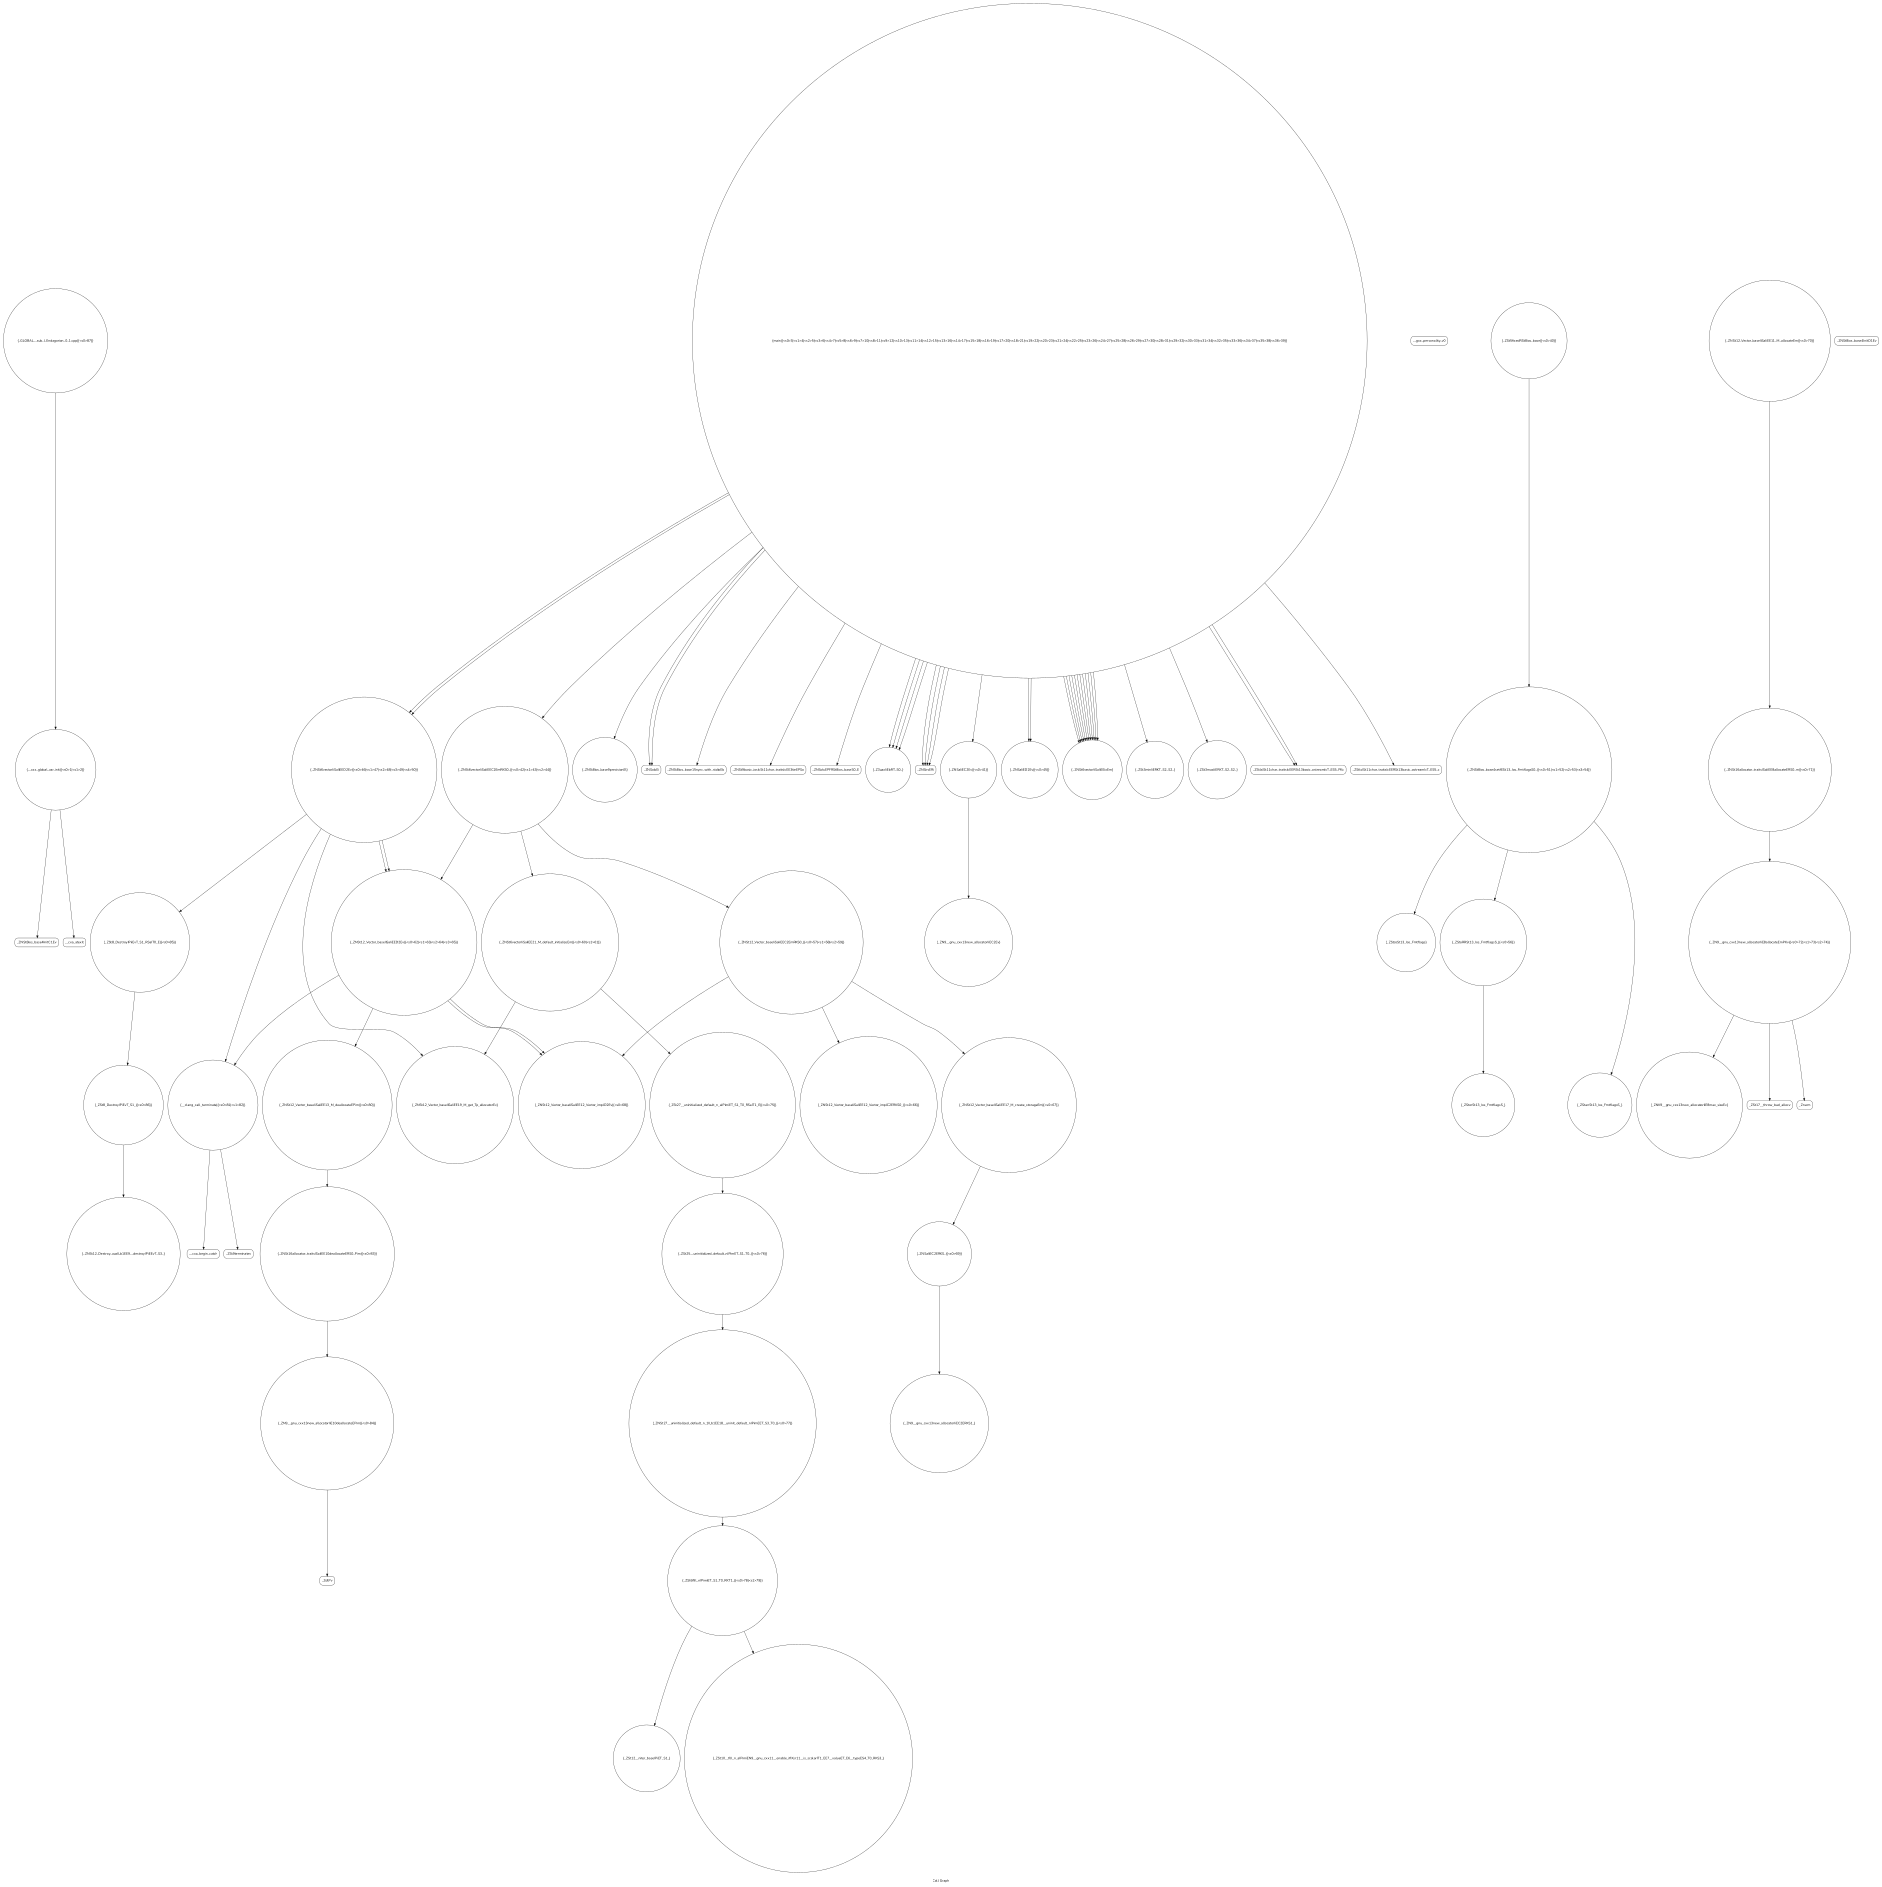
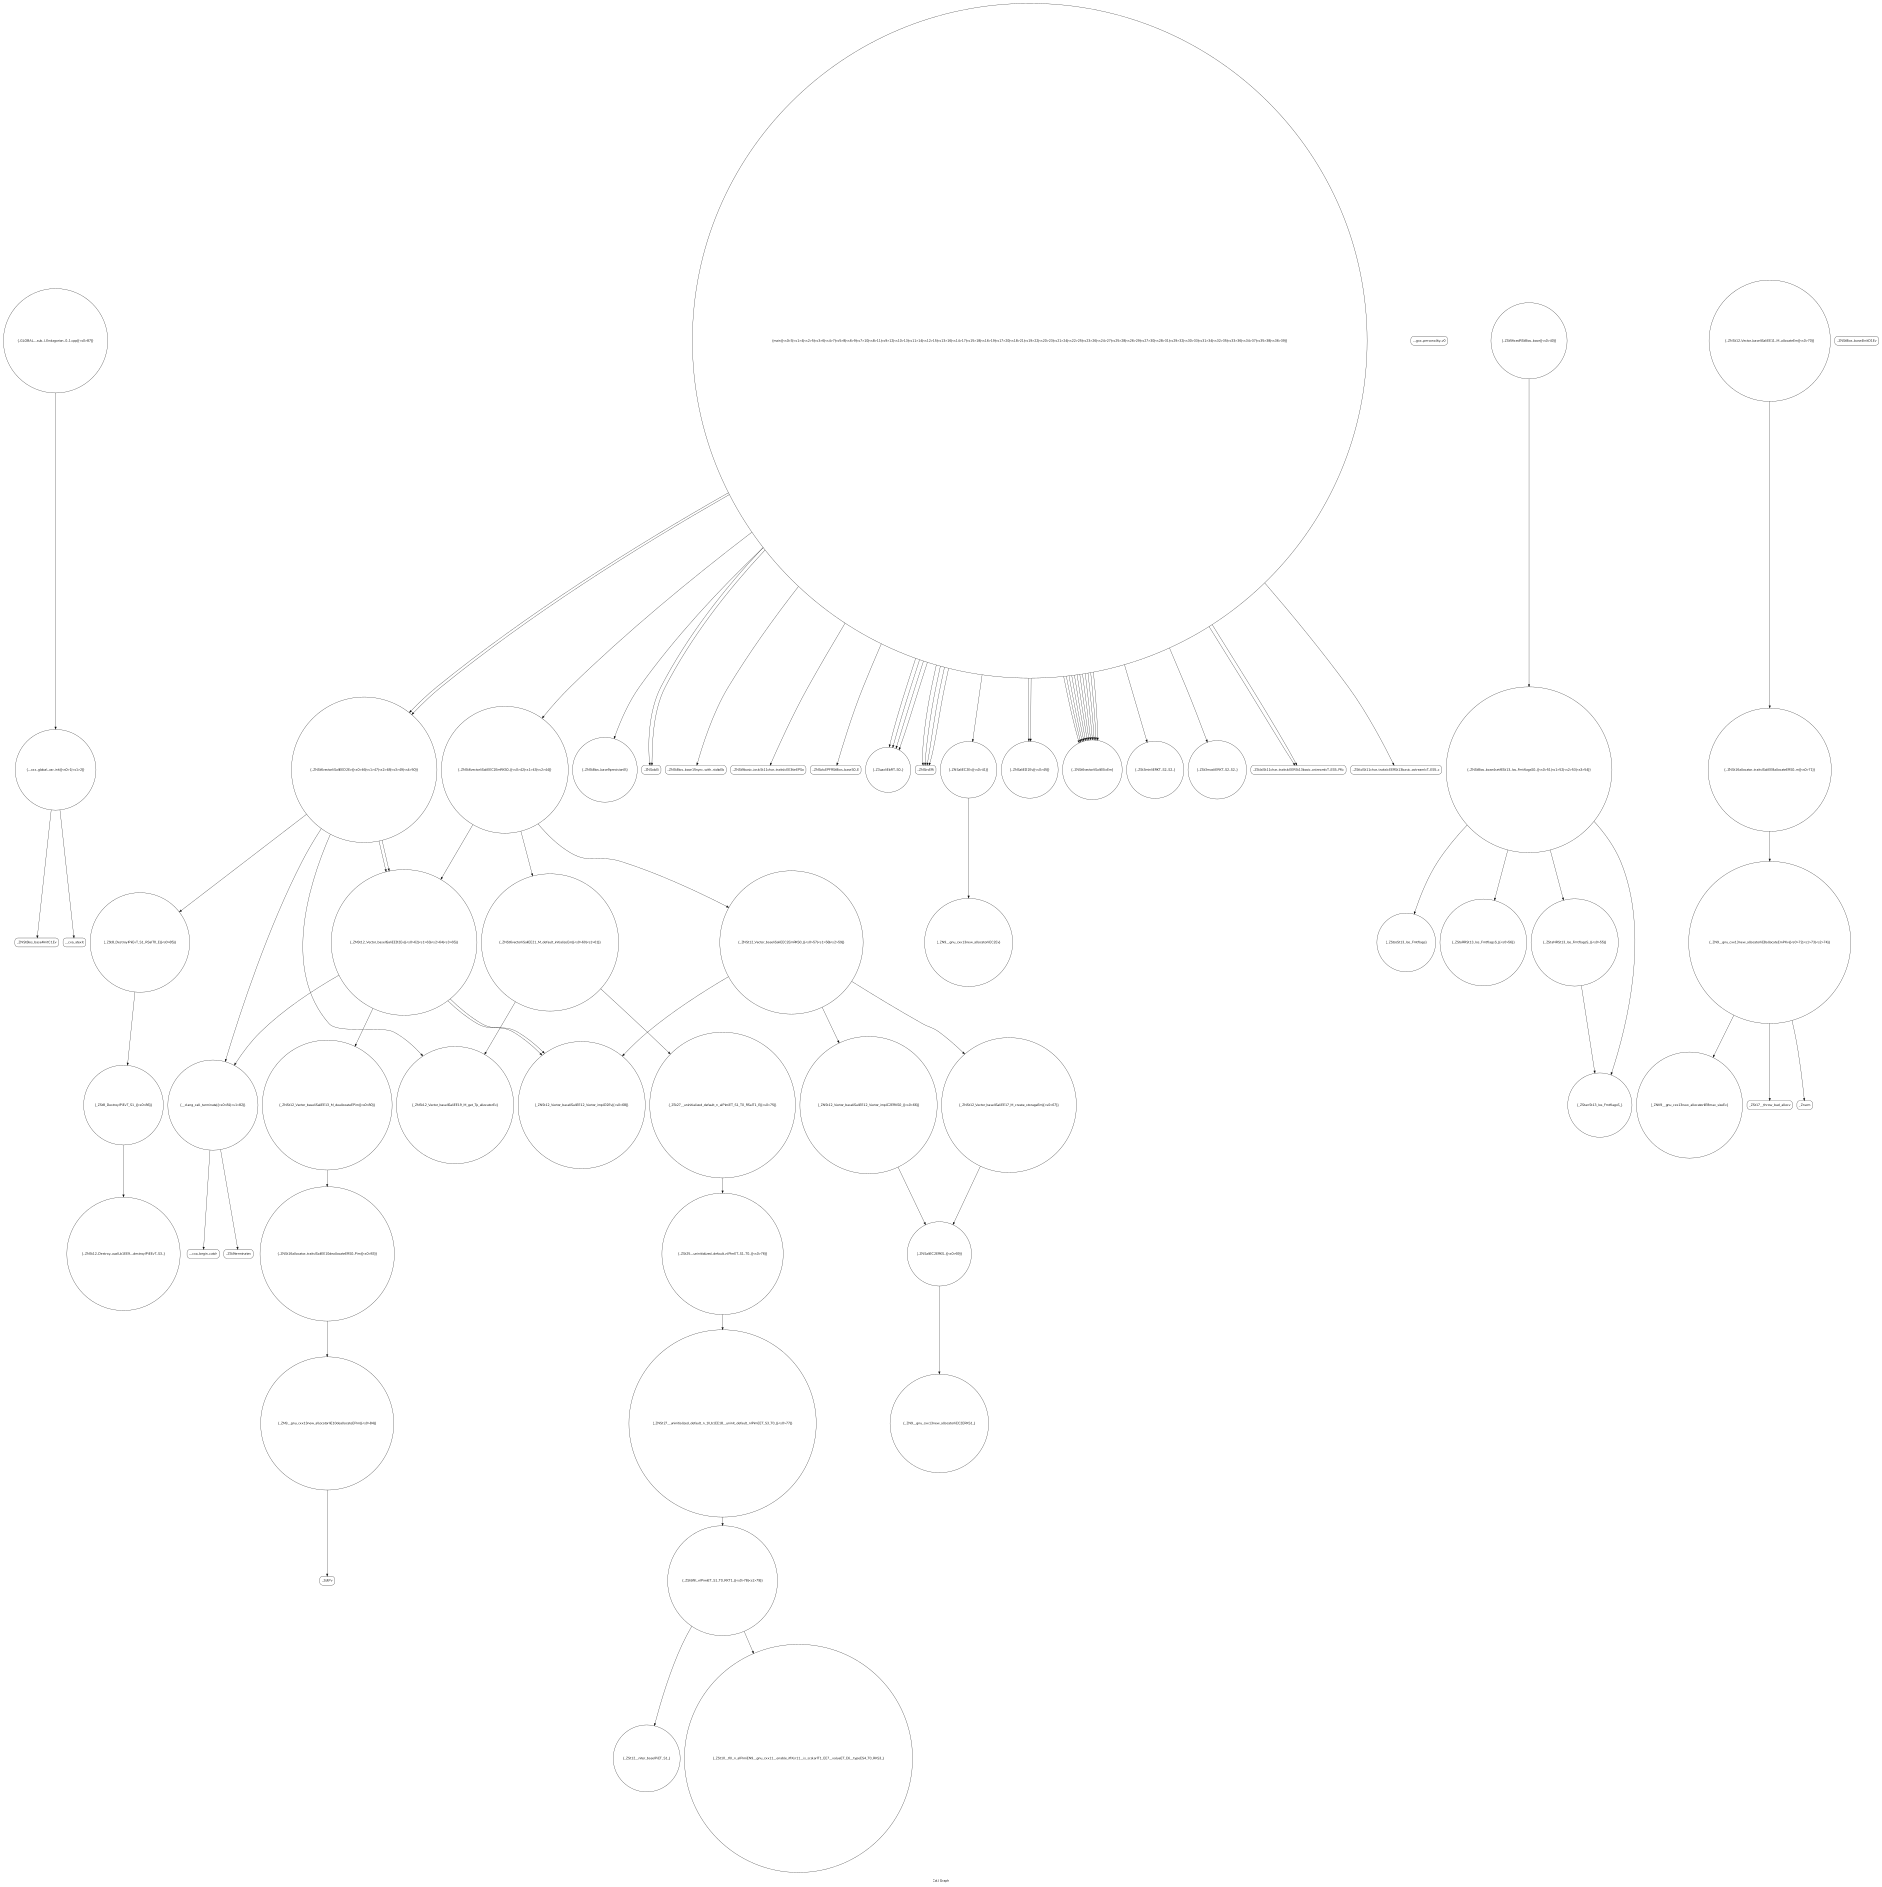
node "{_ZStaNRSt13_Ios_FmtflagsS_|{<s0>55}}": added
node "{_ZStorSt13_Ios_FmtflagsS_}": removed
edge "{_ZNSt12_Vector_baseIiSaIiEE12_Vector_implC2ERKS0_|{<s0>66}}" -> "{_ZNSaIiEC2ERKS_|{<s0>69}}": added
